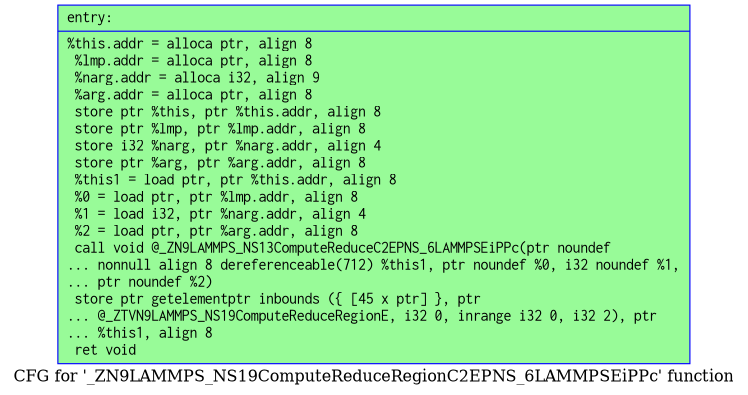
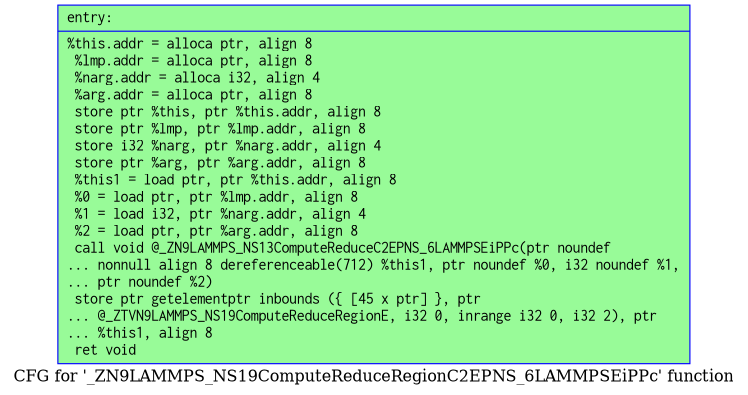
node "entry:": text "%narg.addr = alloca i32, align 9" -> "%narg.addr = alloca i32, align 4"
